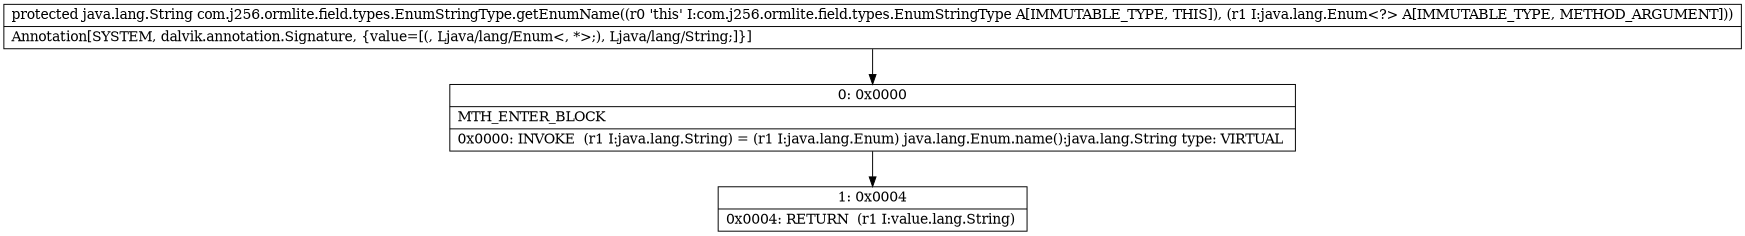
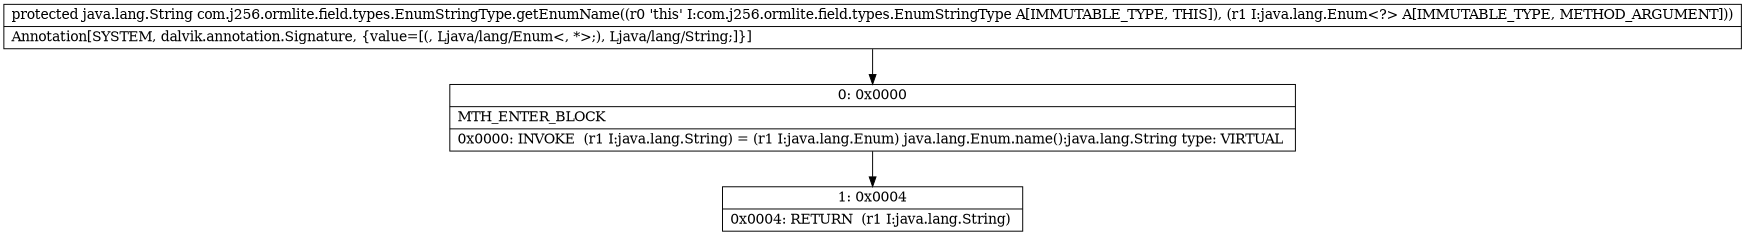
node "1: 0x0004": text "0x0004: RETURN  (r1 I:value.lang.String)" -> "0x0004: RETURN  (r1 I:java.lang.String)"
